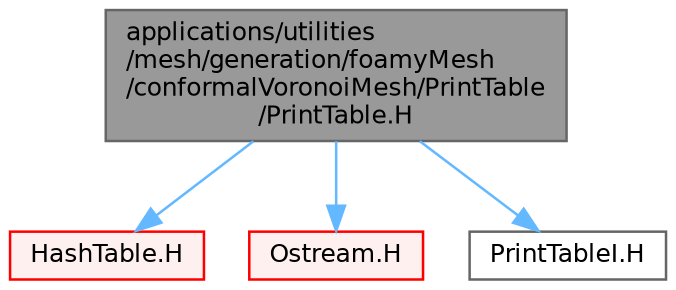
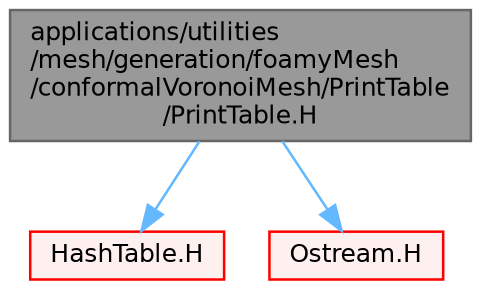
node "PrintTableI.H": removed
